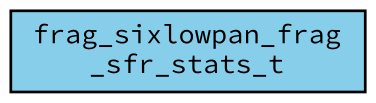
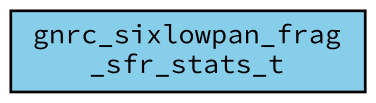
node "frag_sixlowpan_frag _sfr_stats_t": label "frag_sixlowpan_frag _sfr_stats_t" -> "gnrc_sixlowpan_frag _sfr_stats_t"
